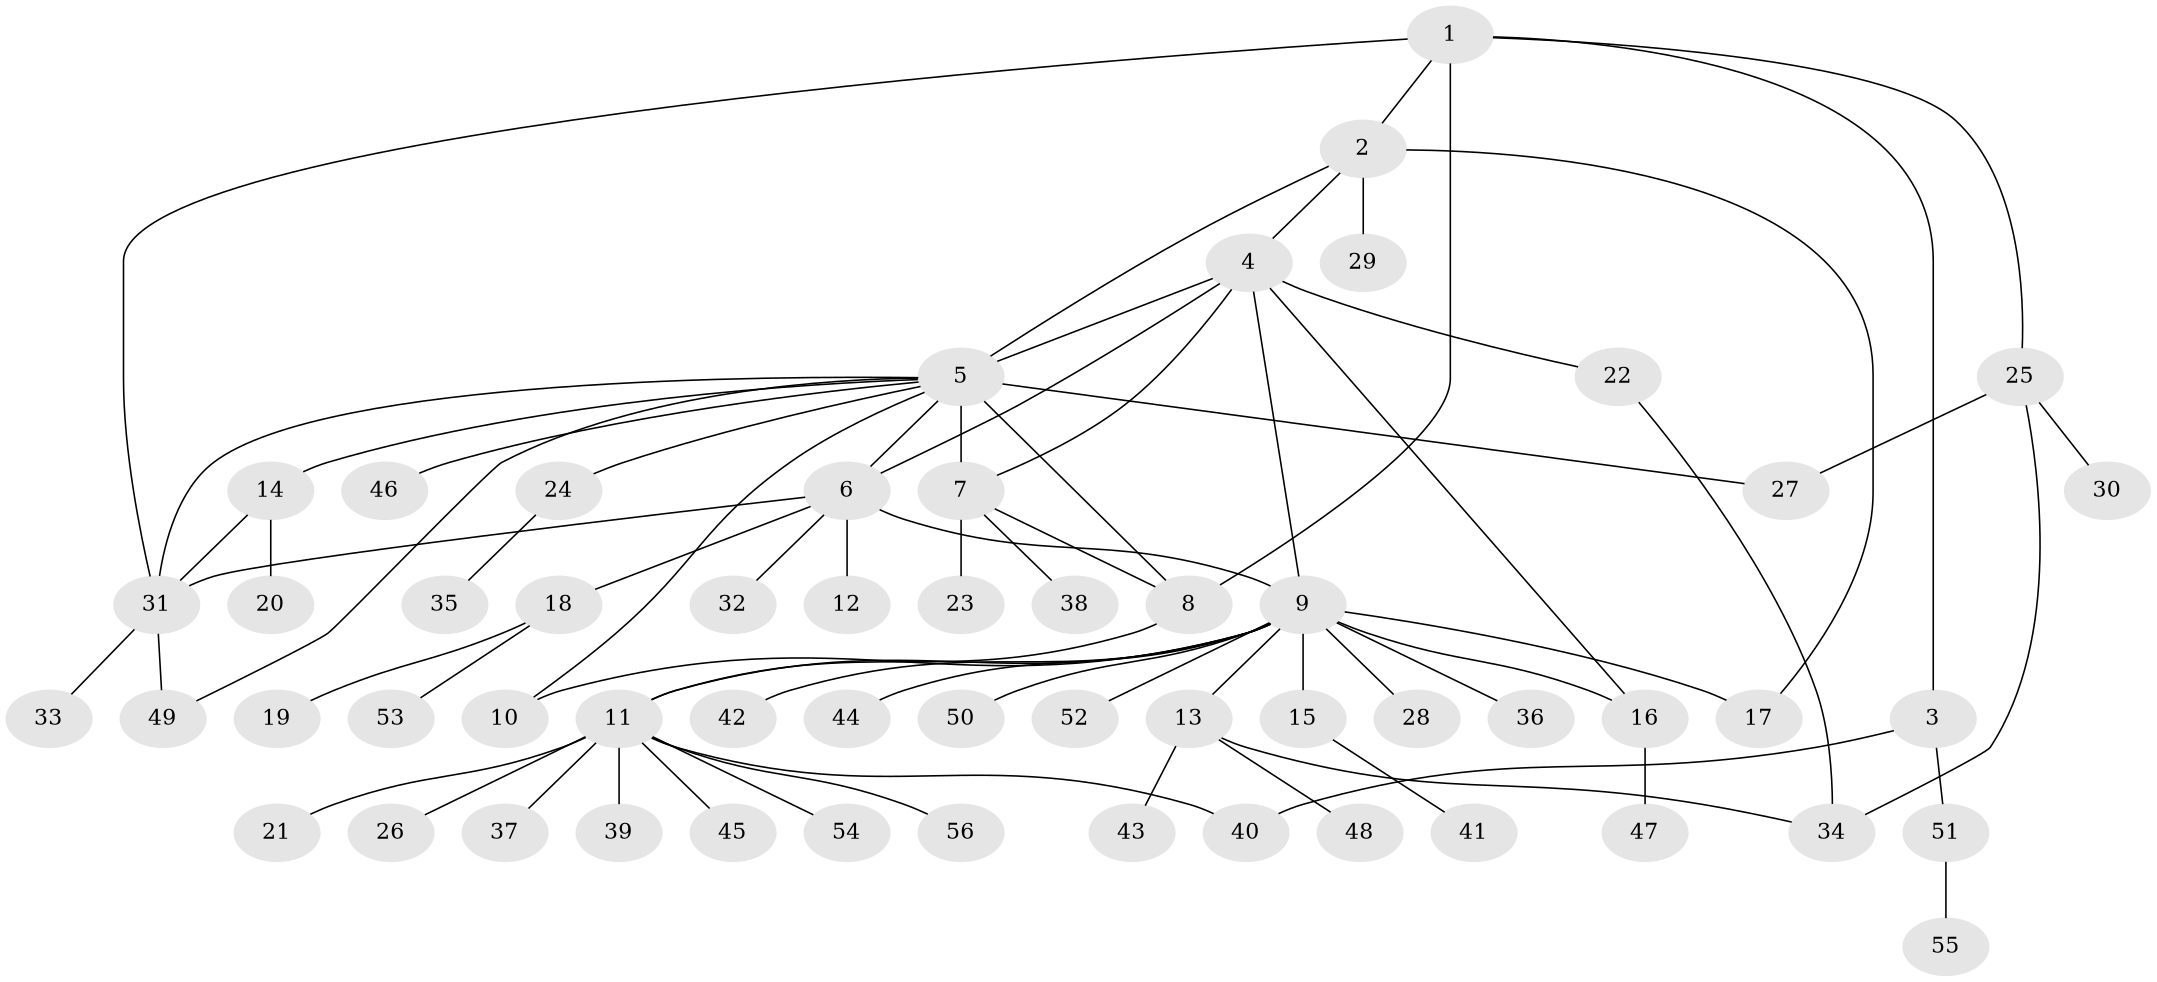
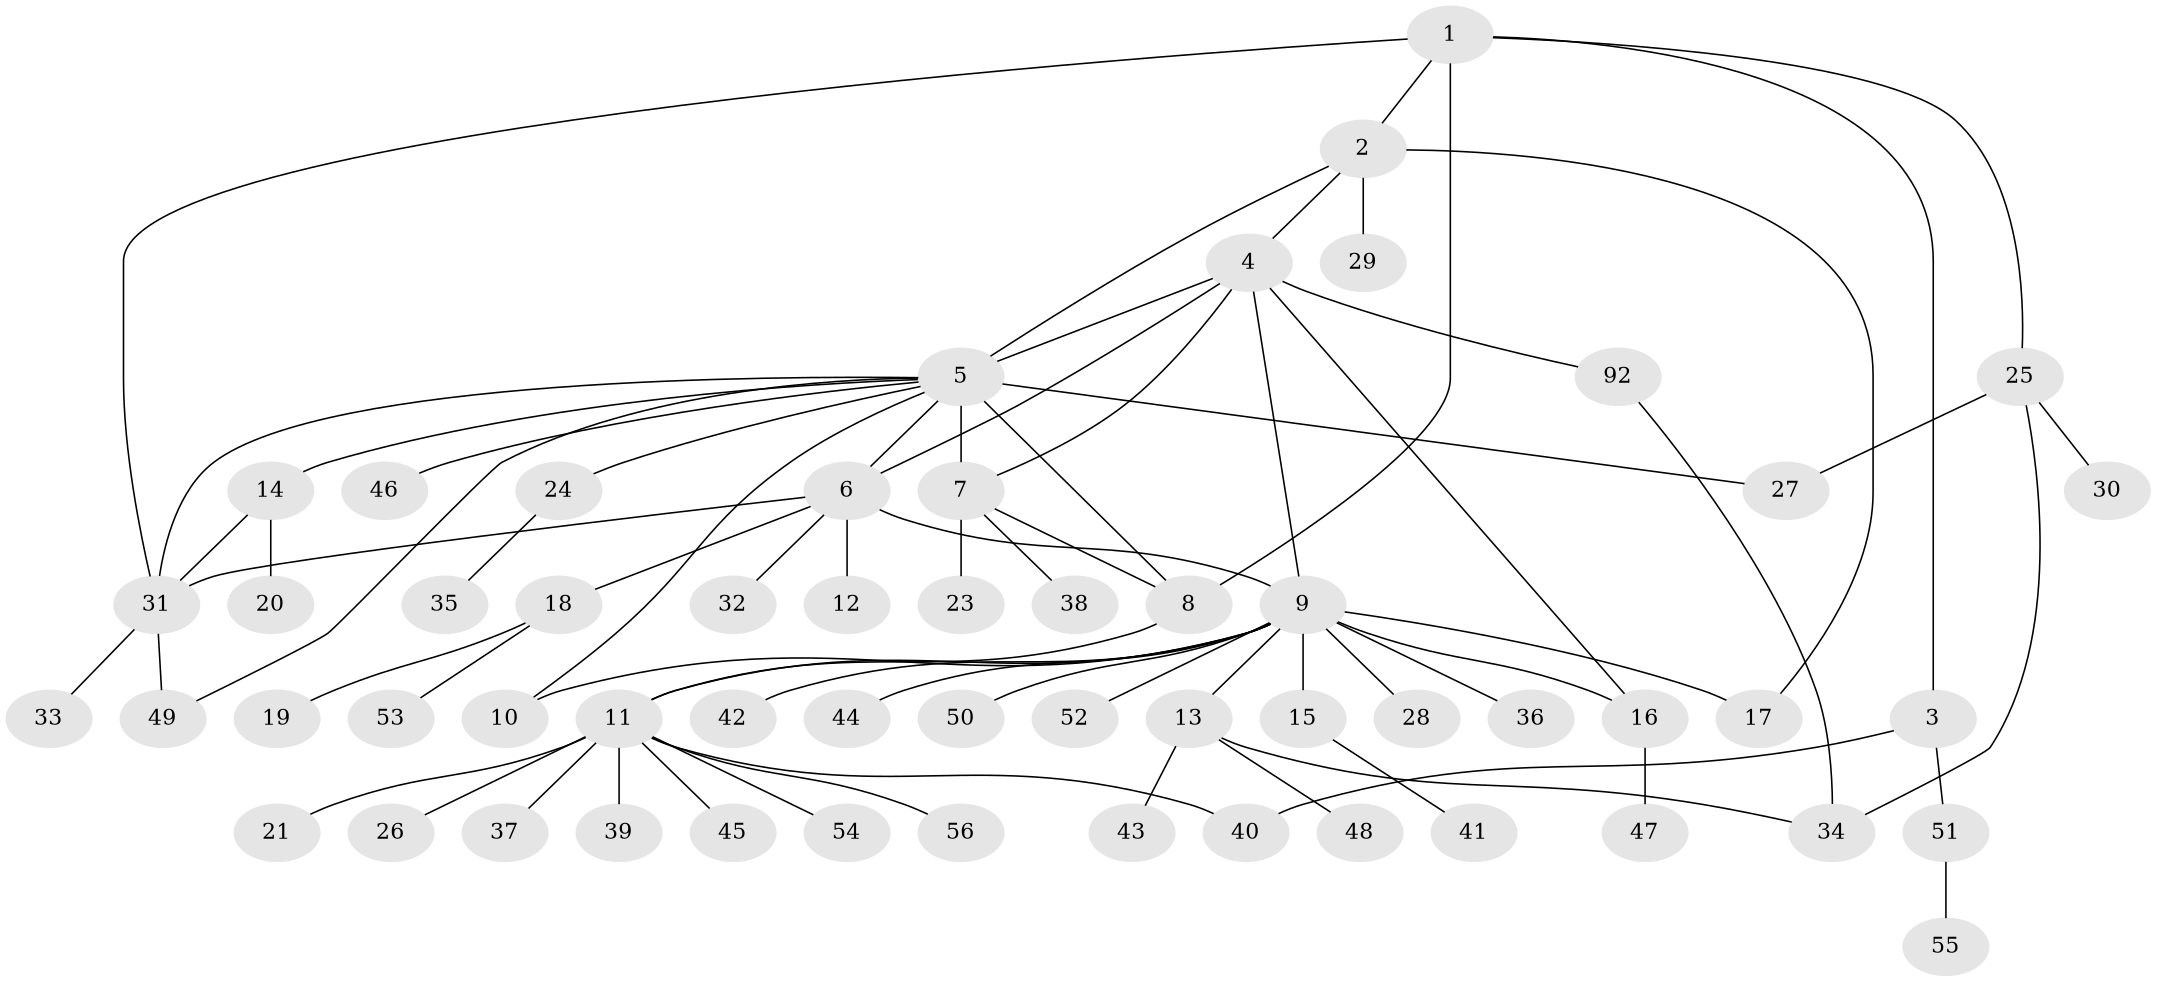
node "22": label "22" -> "92"
